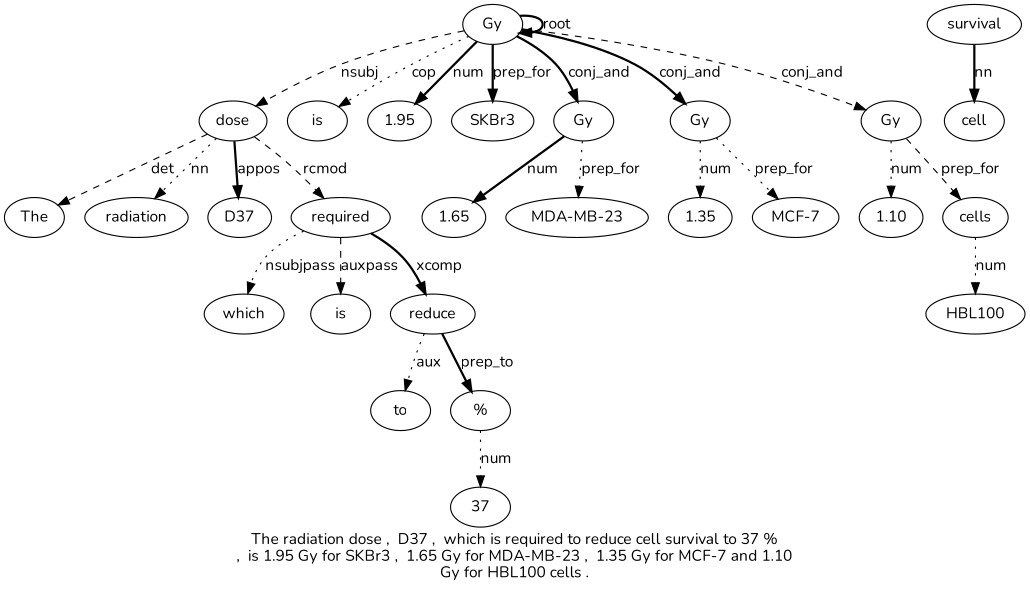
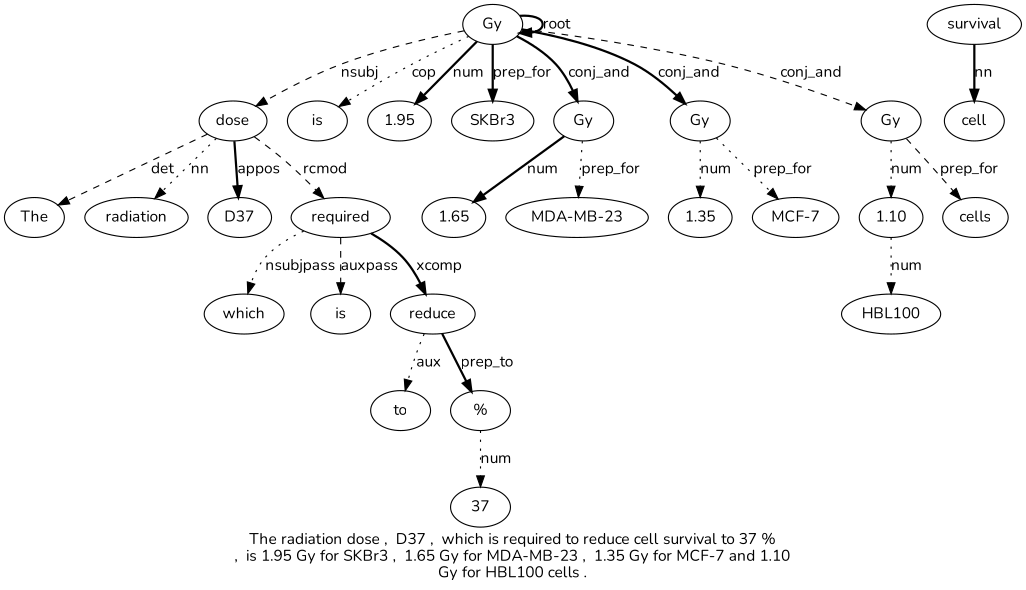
edge "cells" -> "HBL100": now "1.10" -> "HBL100"
